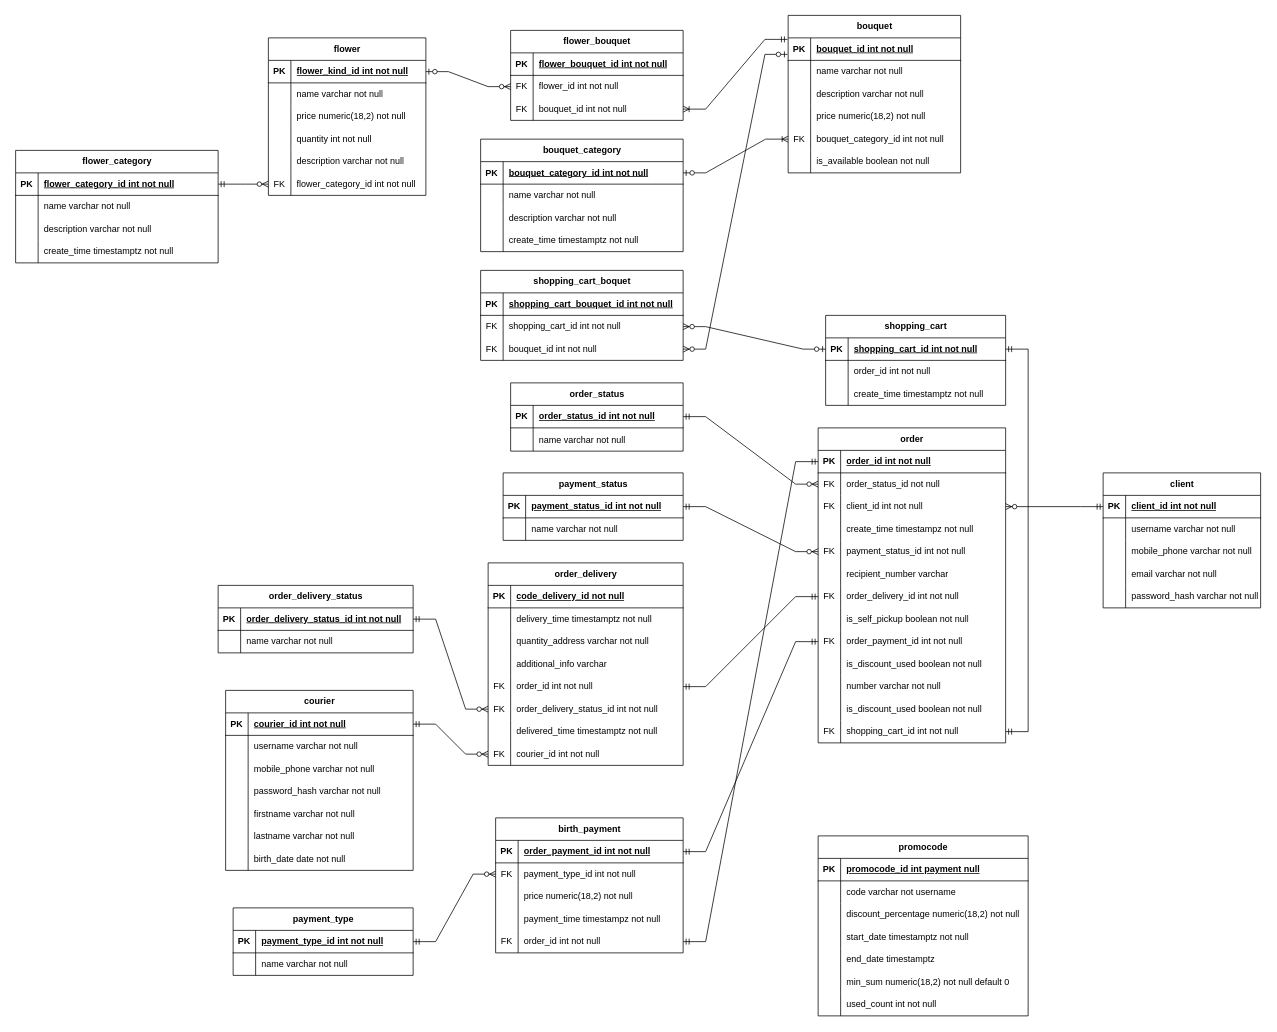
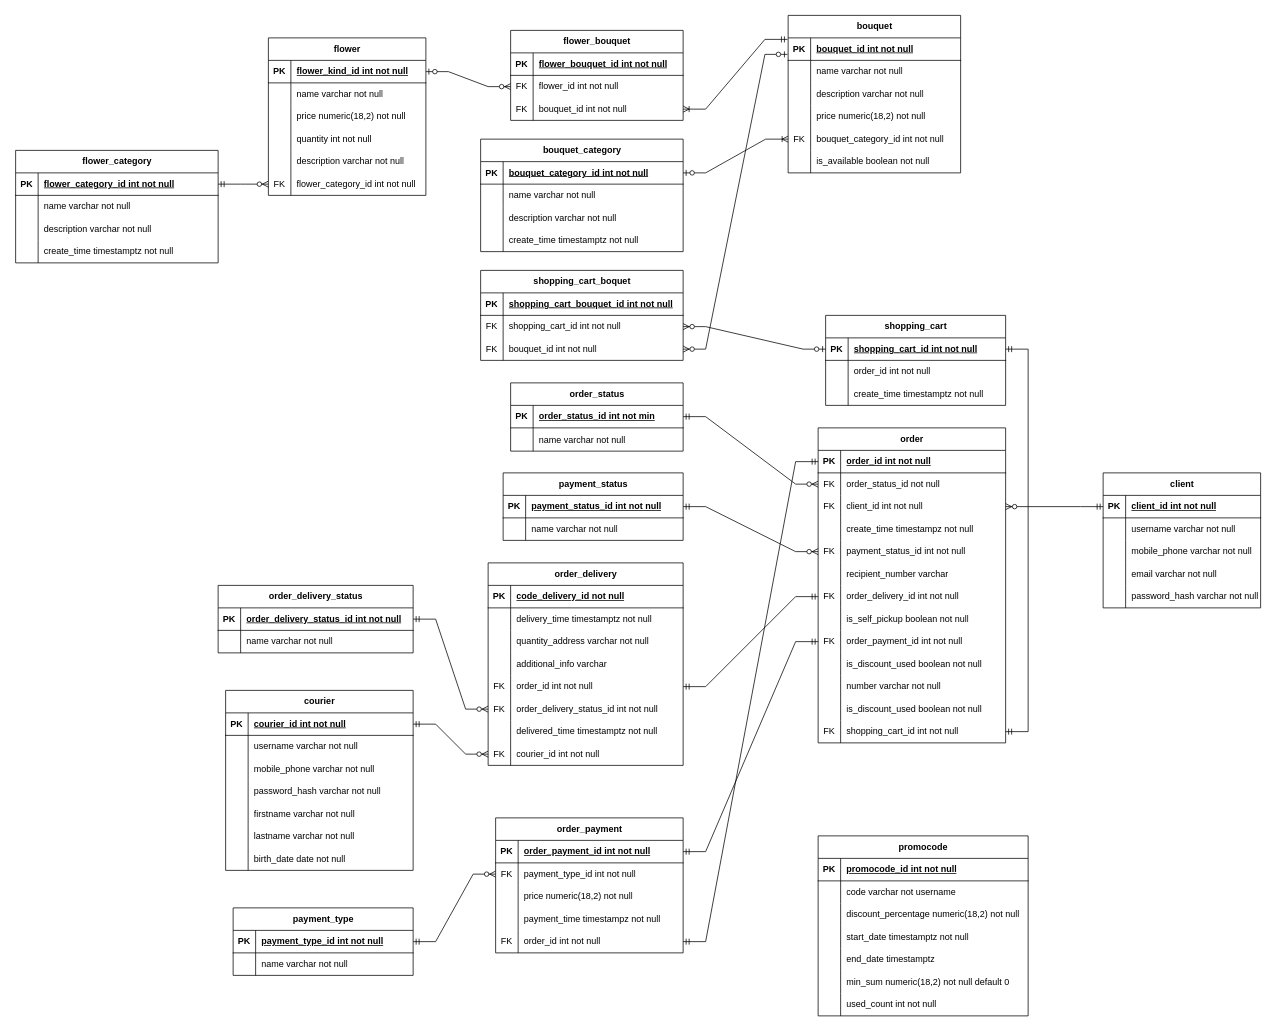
node "order_status_id int not null": label "order_status_id int not null" -> "order_status_id int not min"
node "birth_payment": label "birth_payment" -> "order_payment"
node "promocode_id int payment null": label "promocode_id int payment null" -> "promocode_id int not null"
